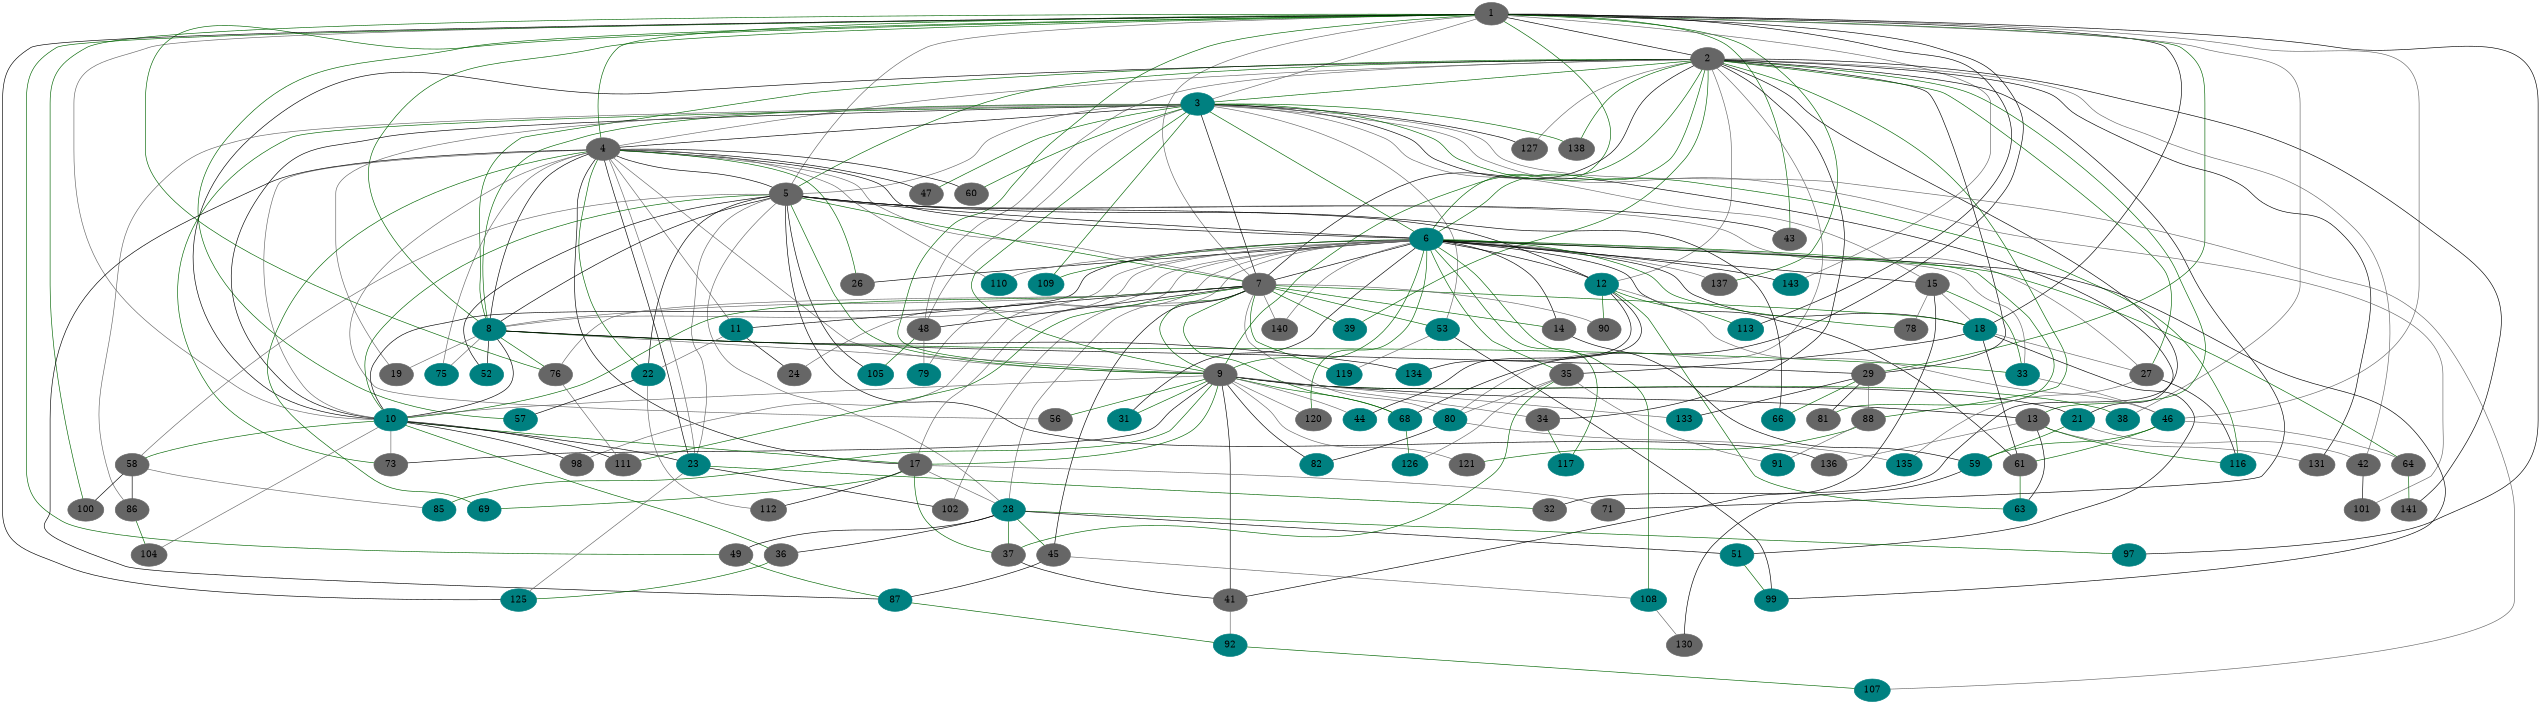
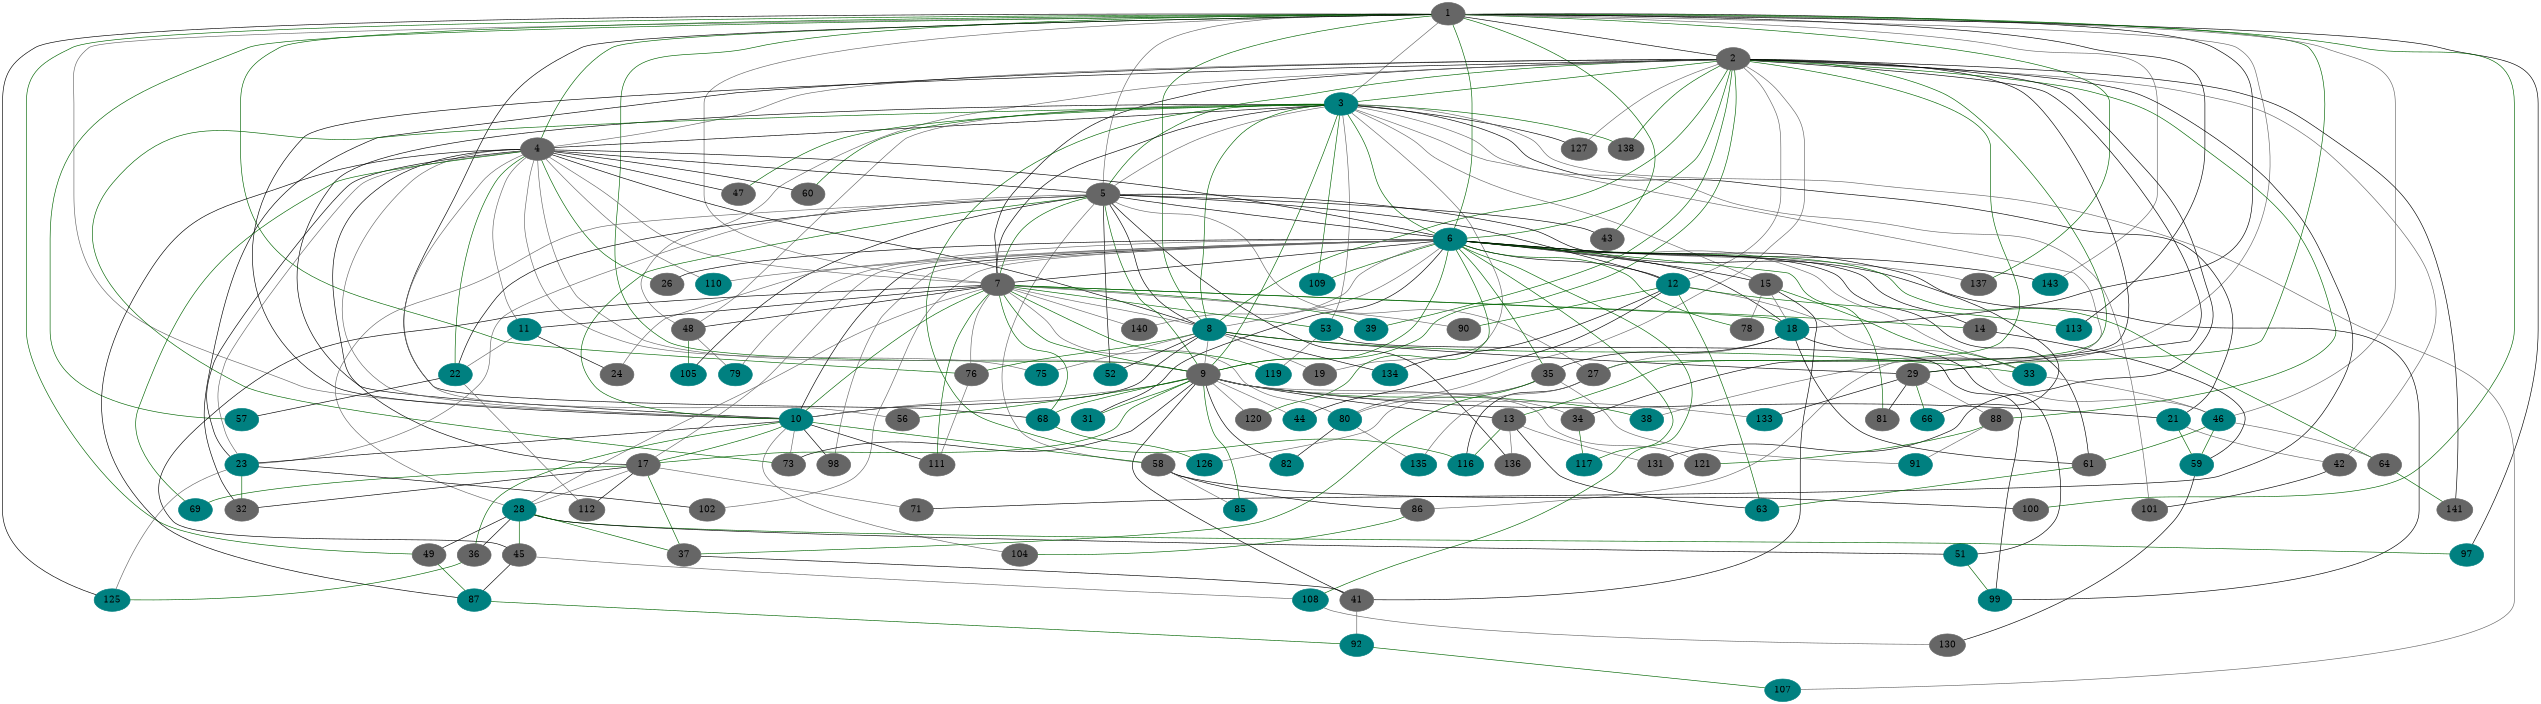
edge "17" -- "32": added
